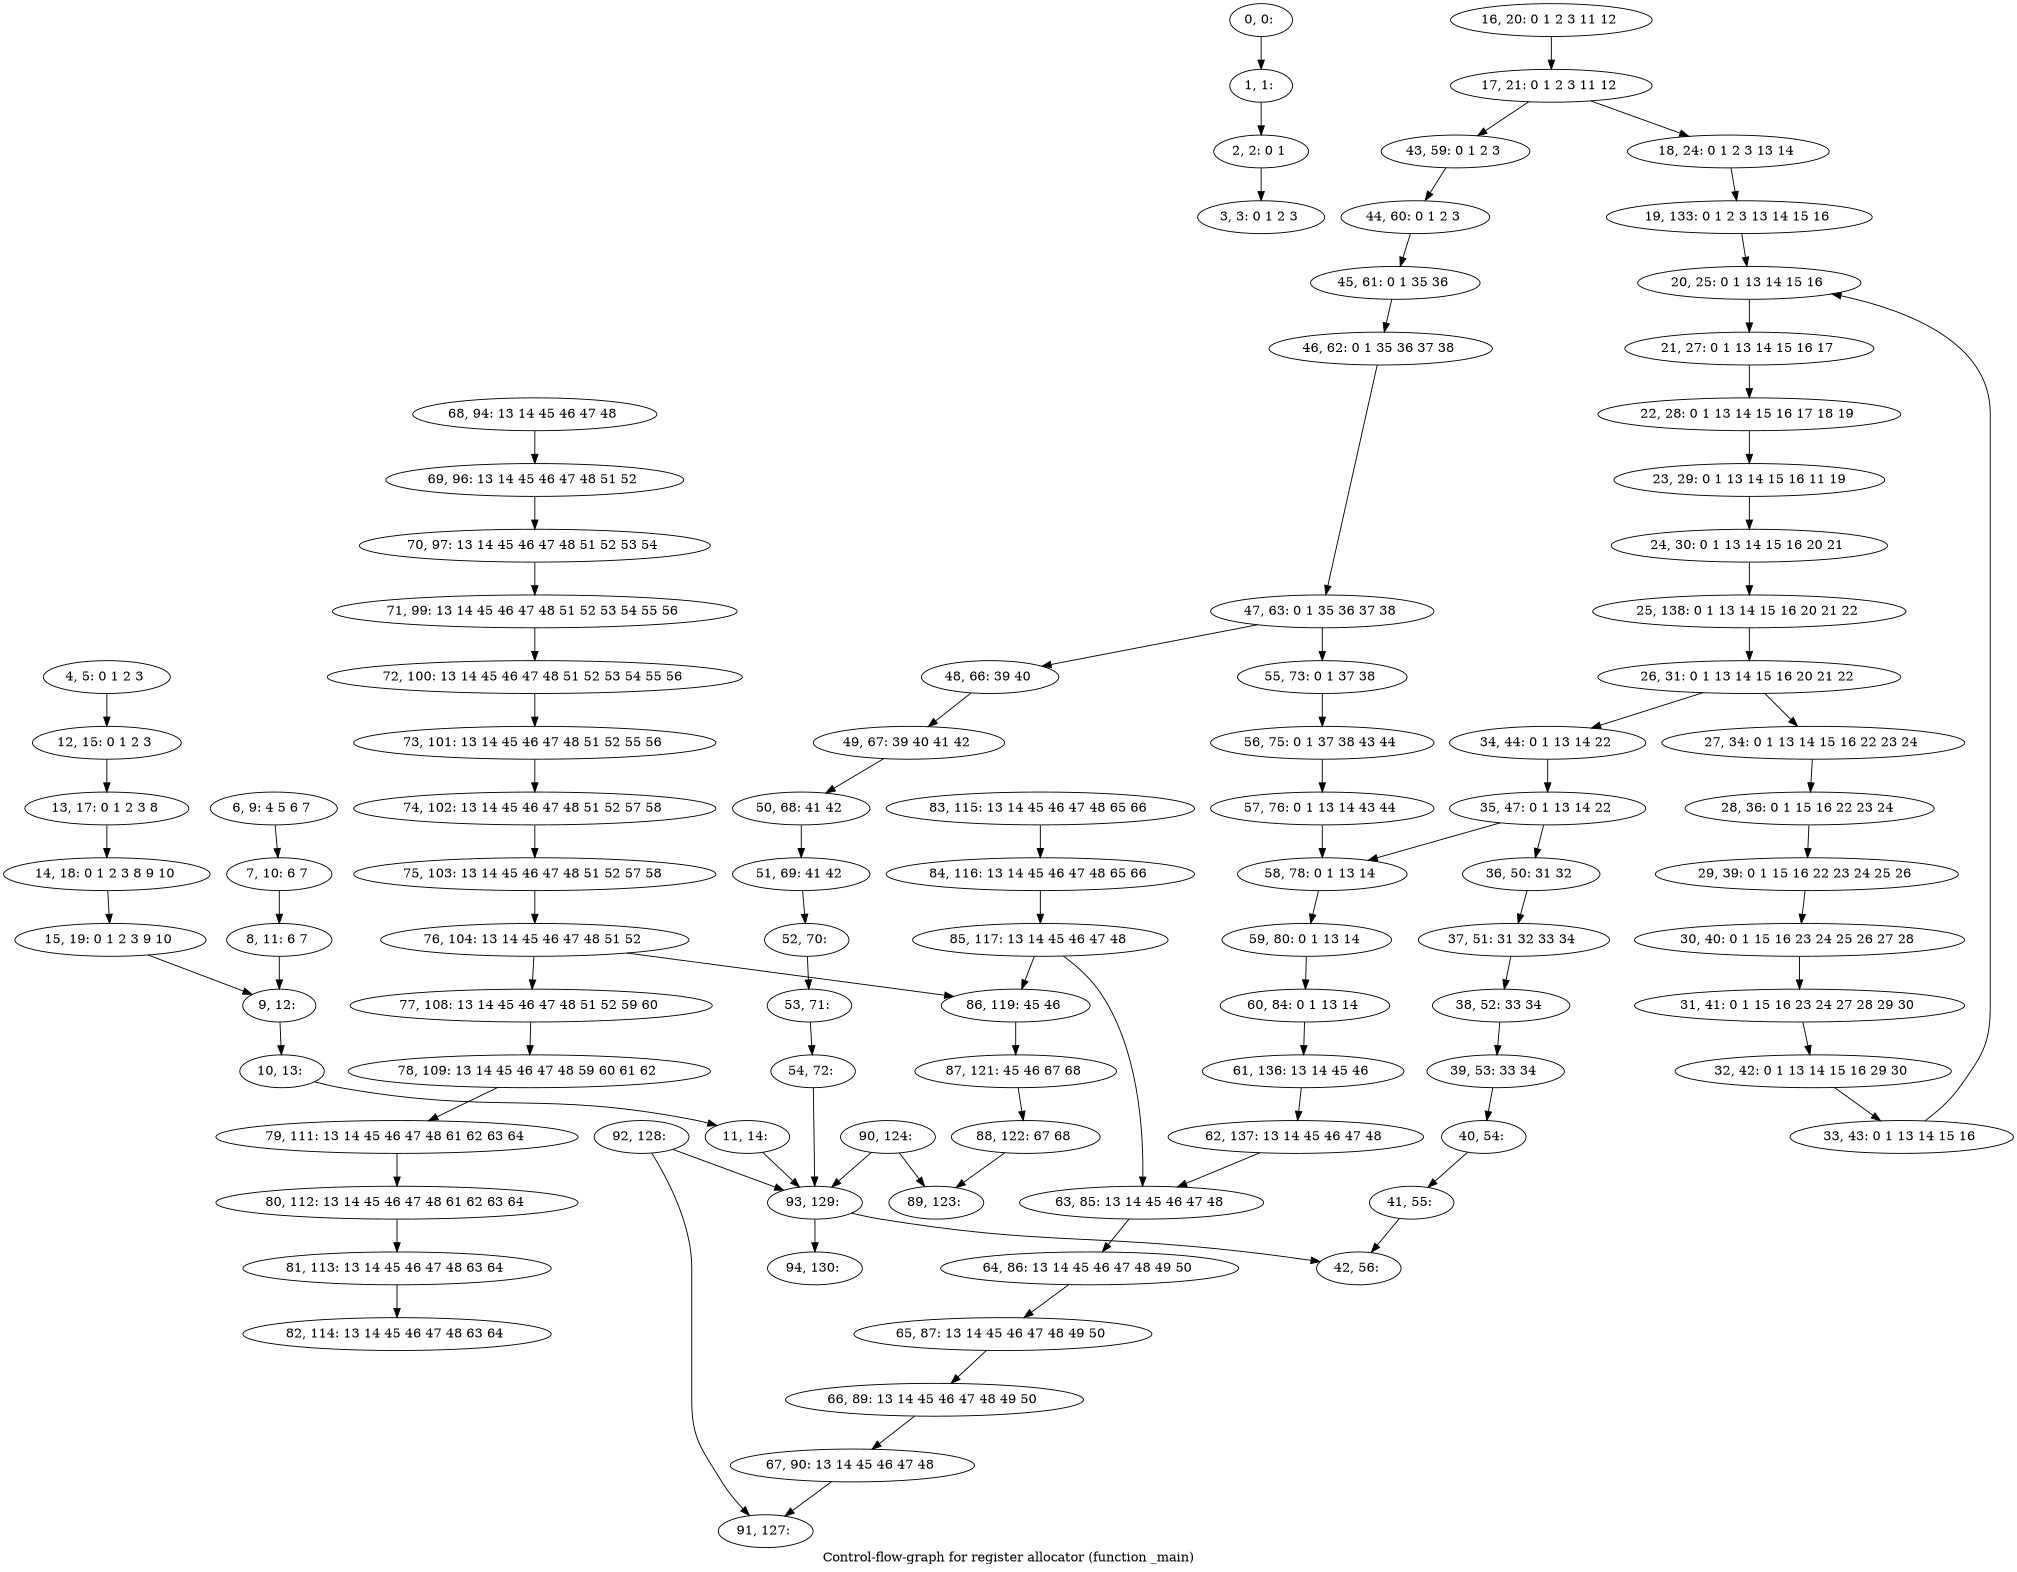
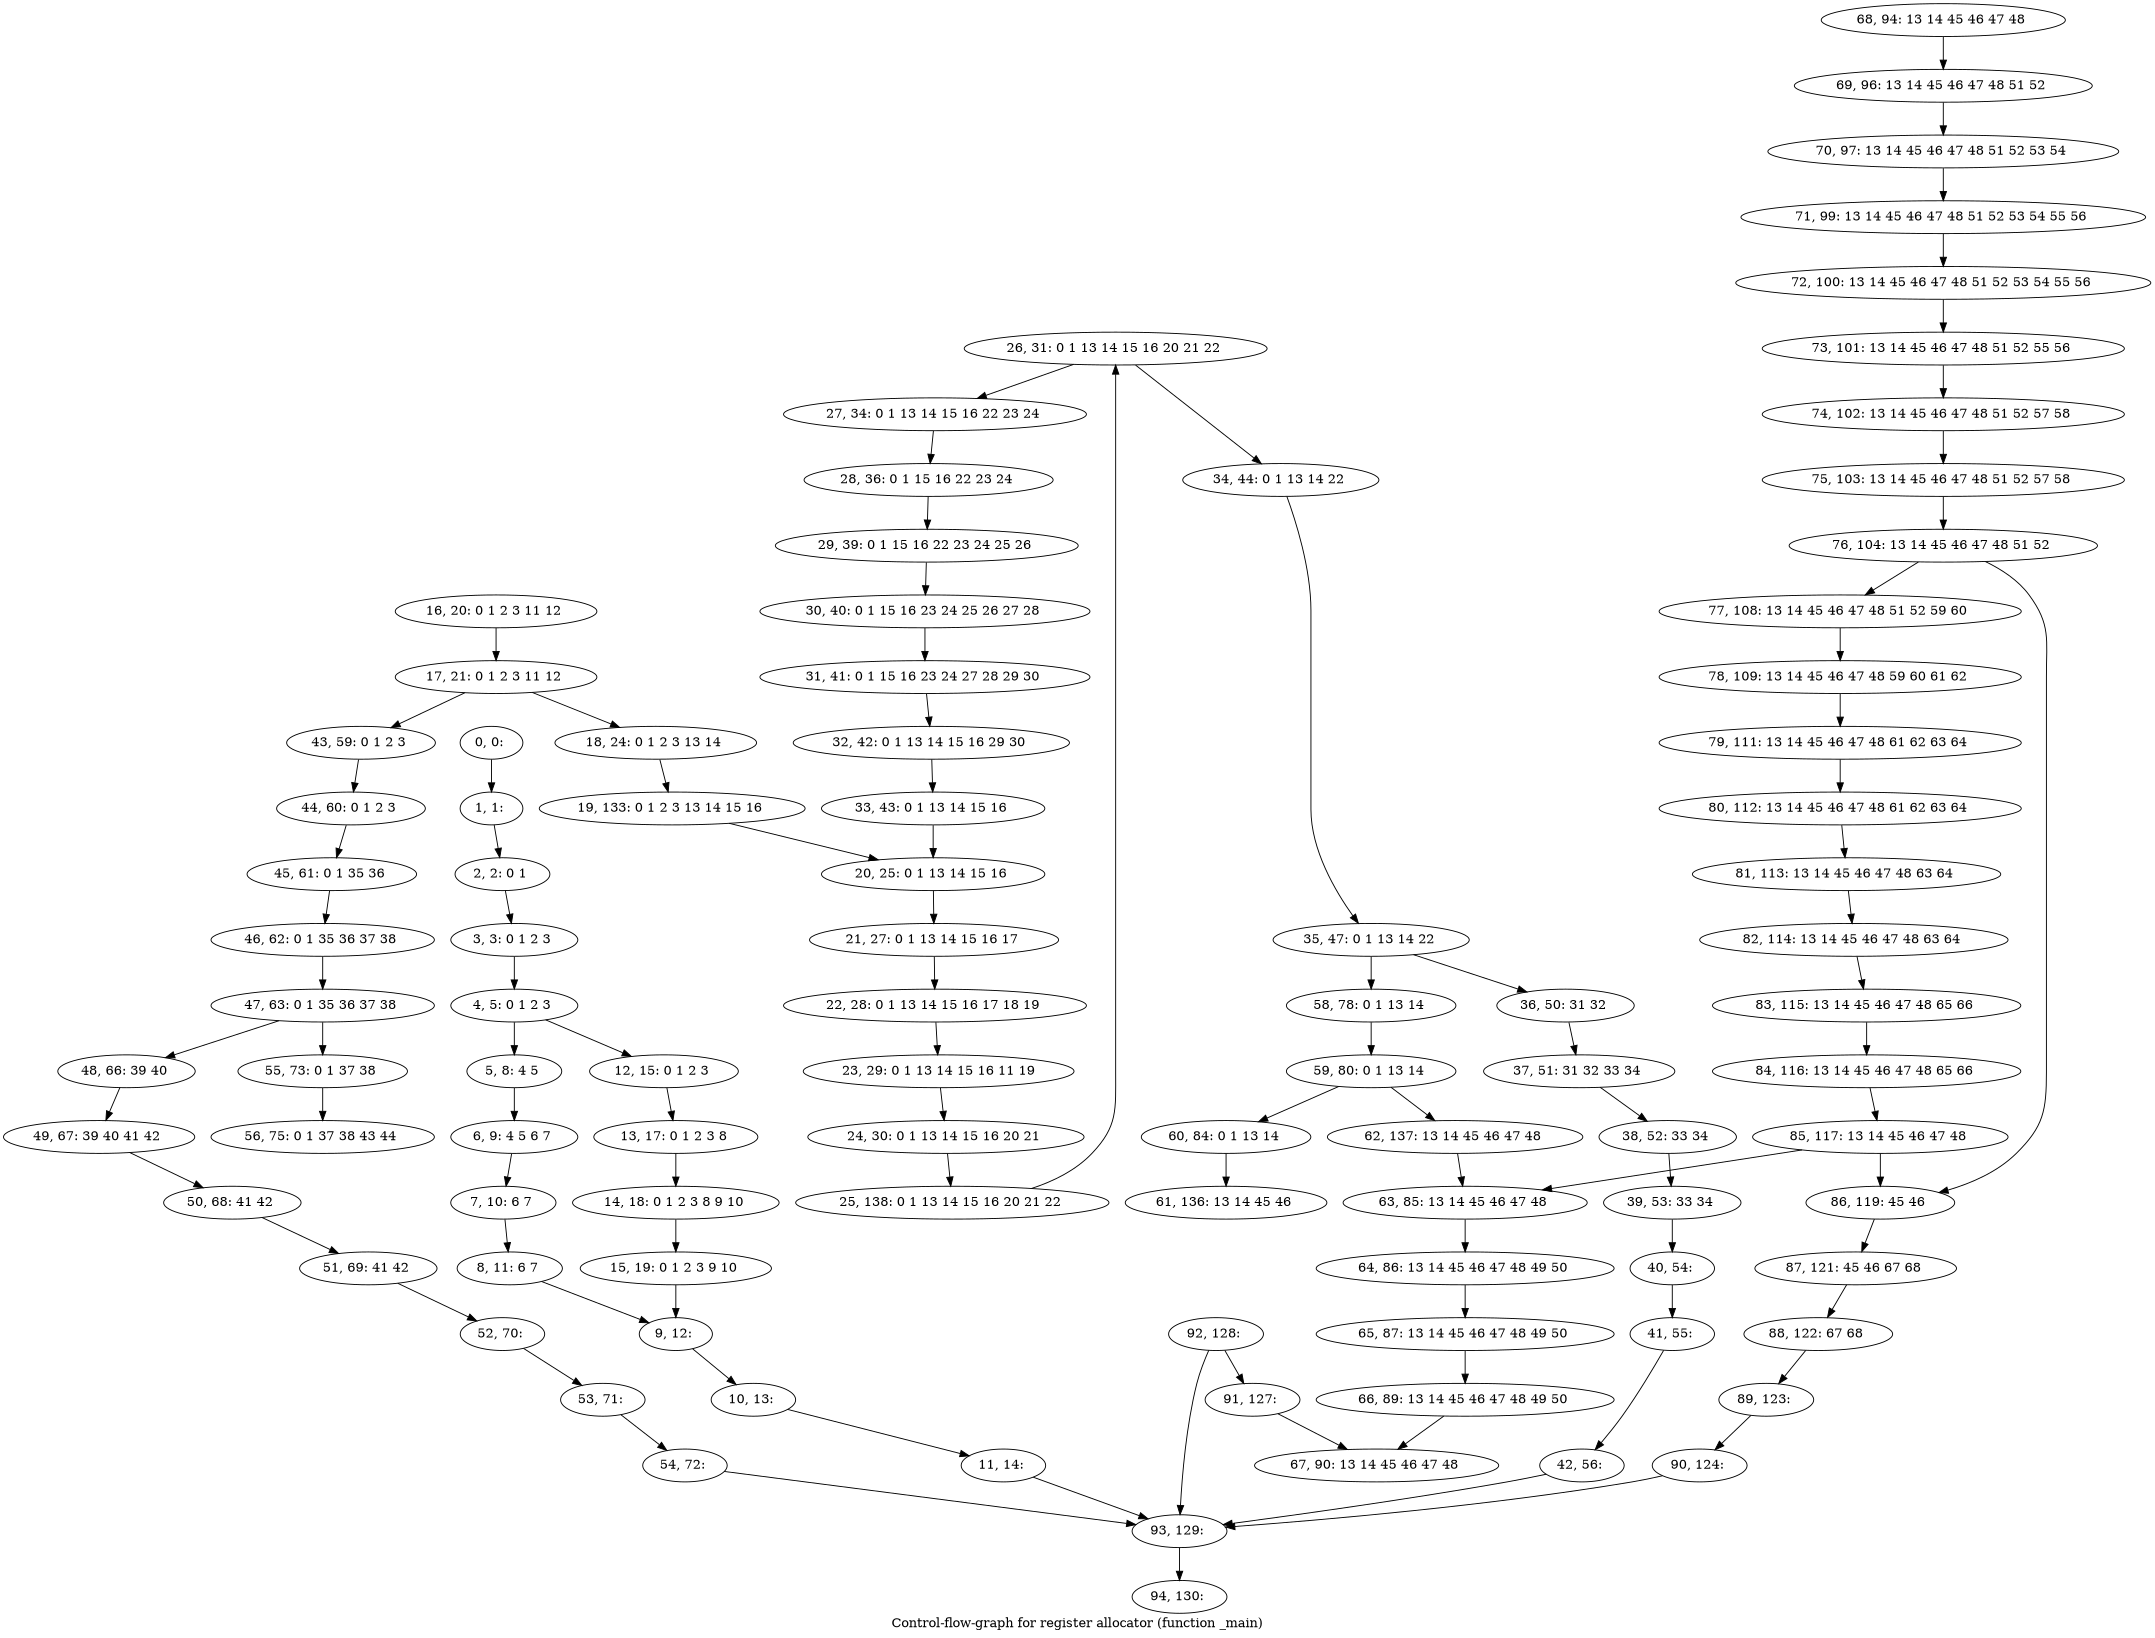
node "57, 76: 0 1 13 14 43 44": removed
edge "3, 3: 0 1 2 3" -> "4, 5: 0 1 2 3": added
edge "82, 114: 13 14 45 46 47 48 63 64" -> "83, 115: 13 14 45 46 47 48 65 66": added
node "5, 8: 4 5": added
edge "61, 136: 13 14 45 46" -> "62, 137: 13 14 45 46 47 48": now "59, 80: 0 1 13 14" -> "62, 137: 13 14 45 46 47 48"
edge "90, 124:" -> "89, 123:": reversed
edge "93, 129:" -> "42, 56:": reversed
edge "67, 90: 13 14 45 46 47 48" -> "91, 127:": reversed
